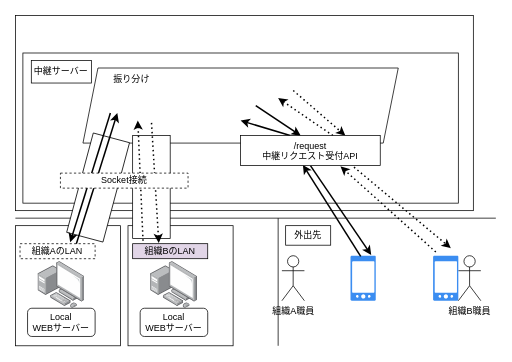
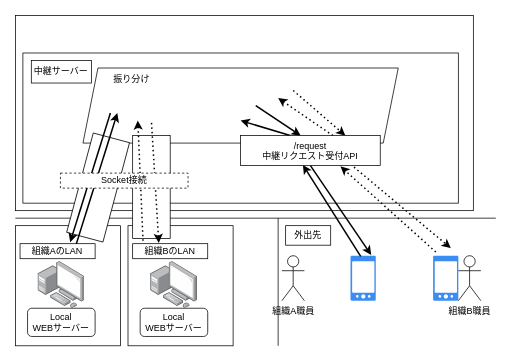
node "組織AのLAN": style dashed -> solid
node "組織BのLAN": fillcolor #e1d5e7 -> #ffffff
